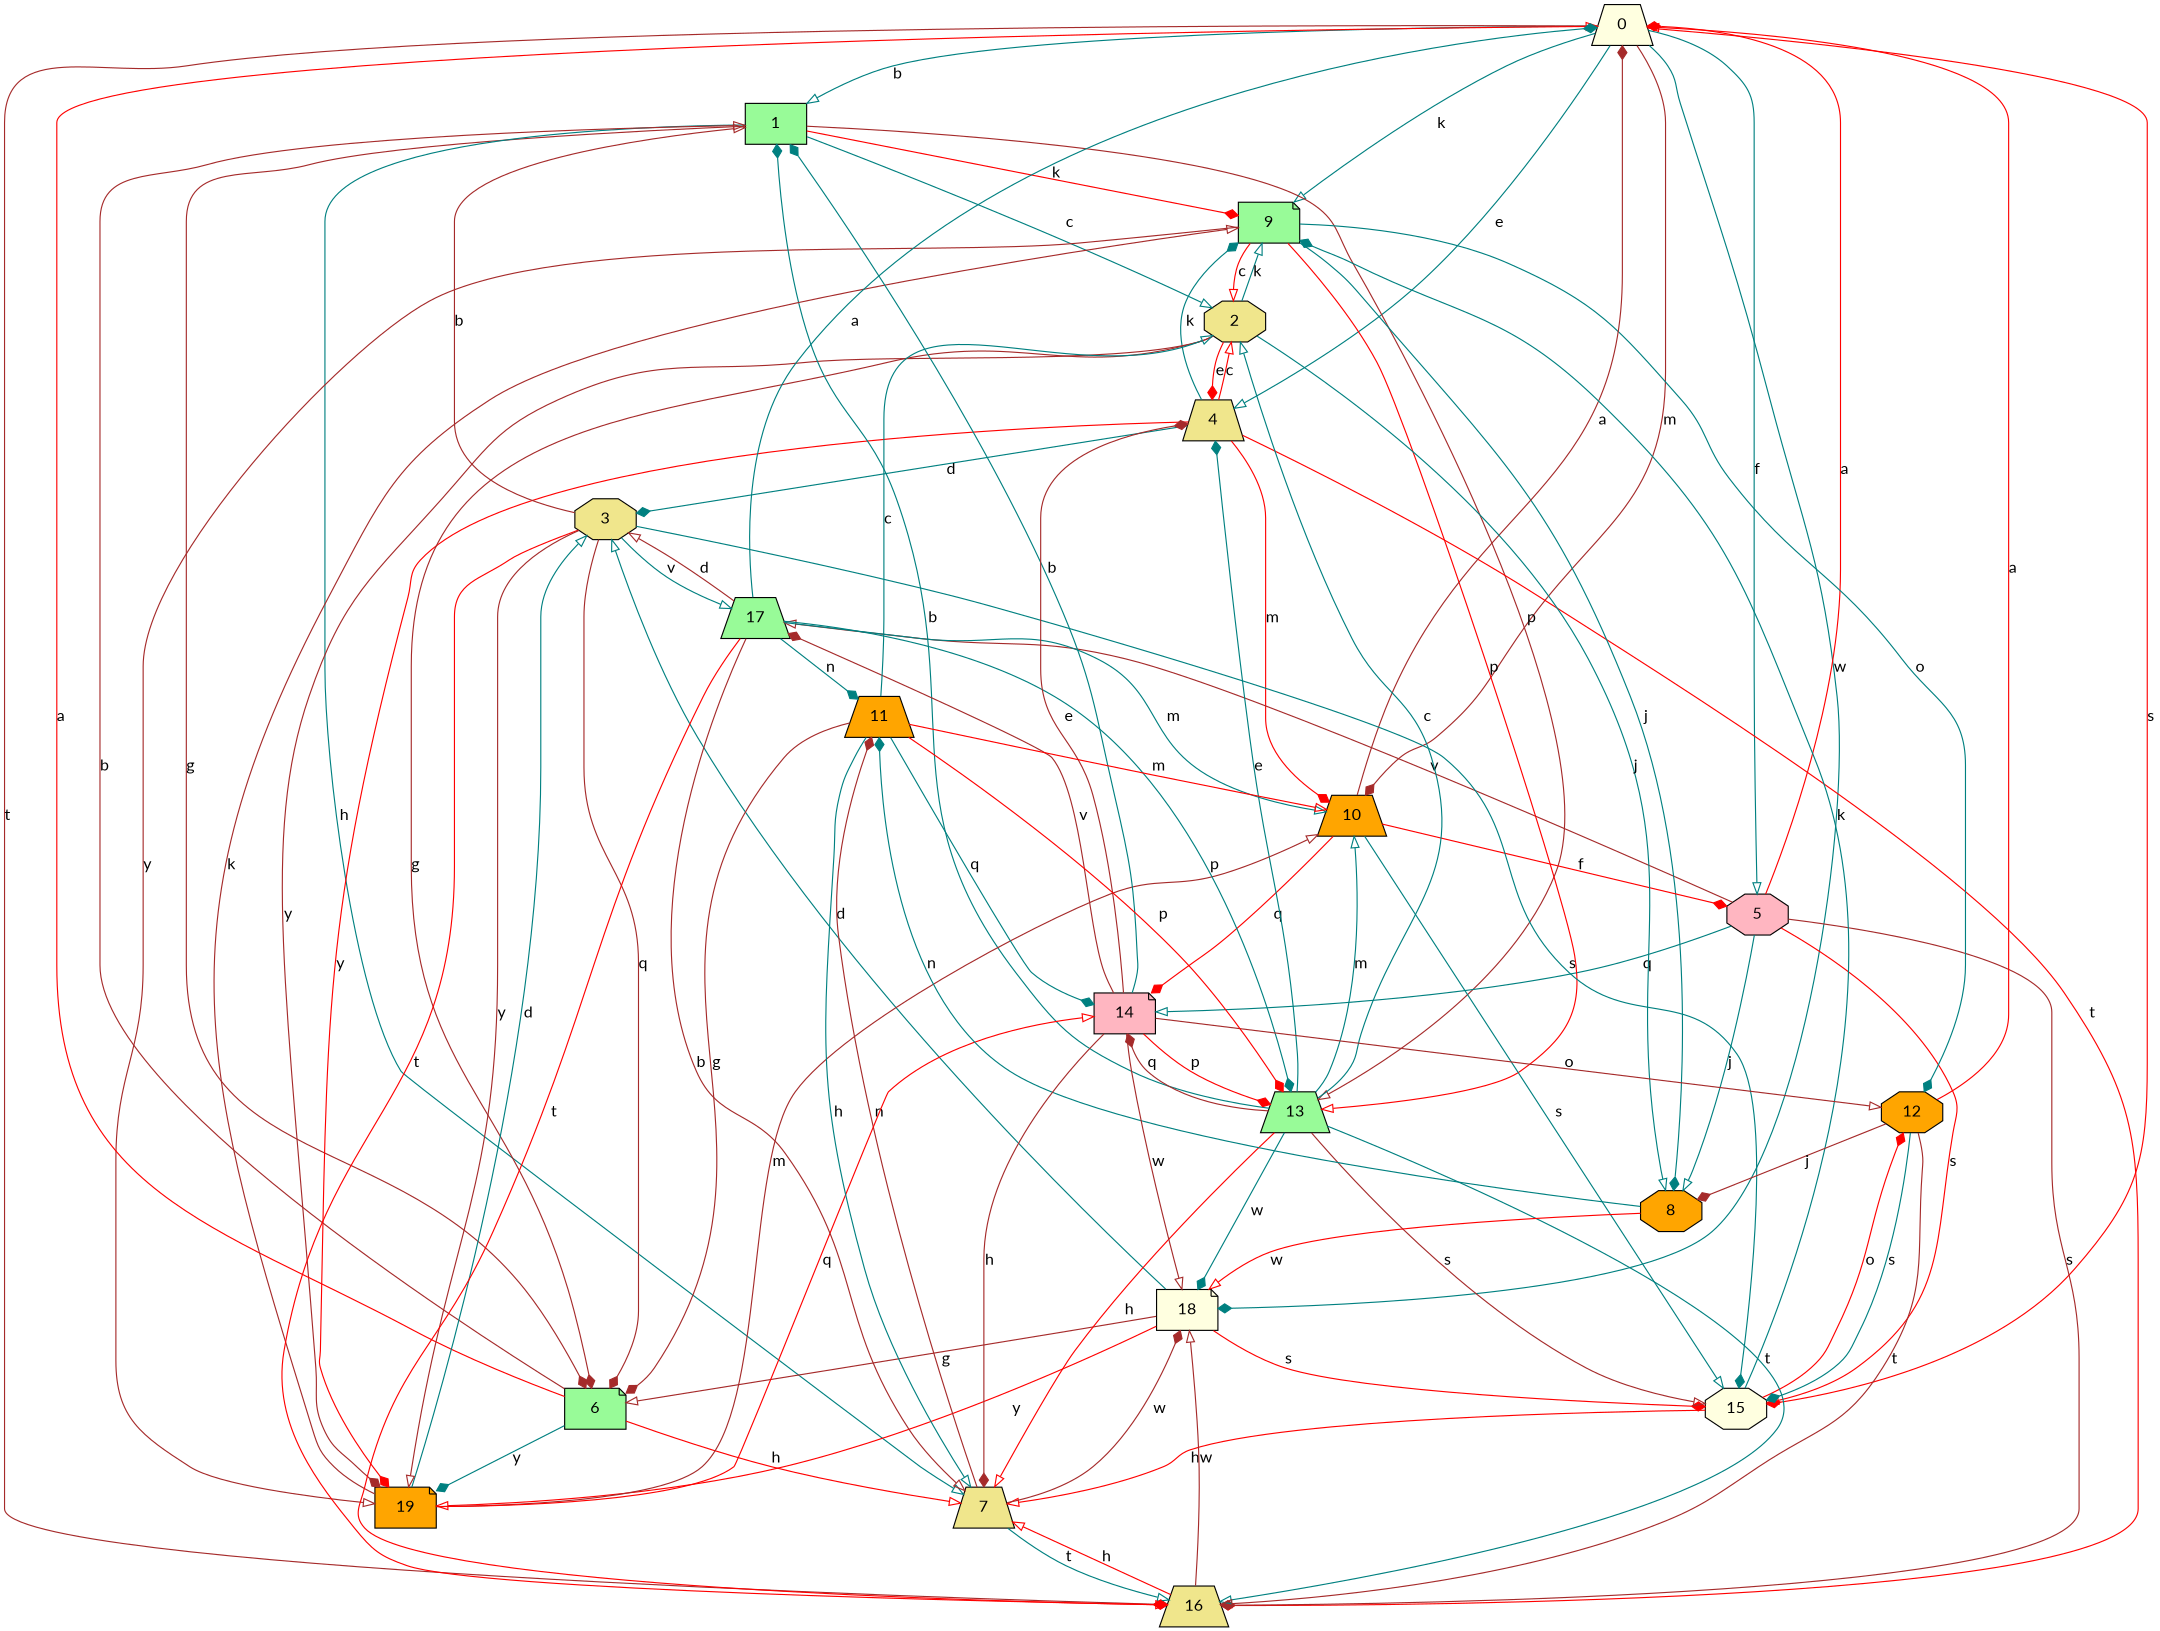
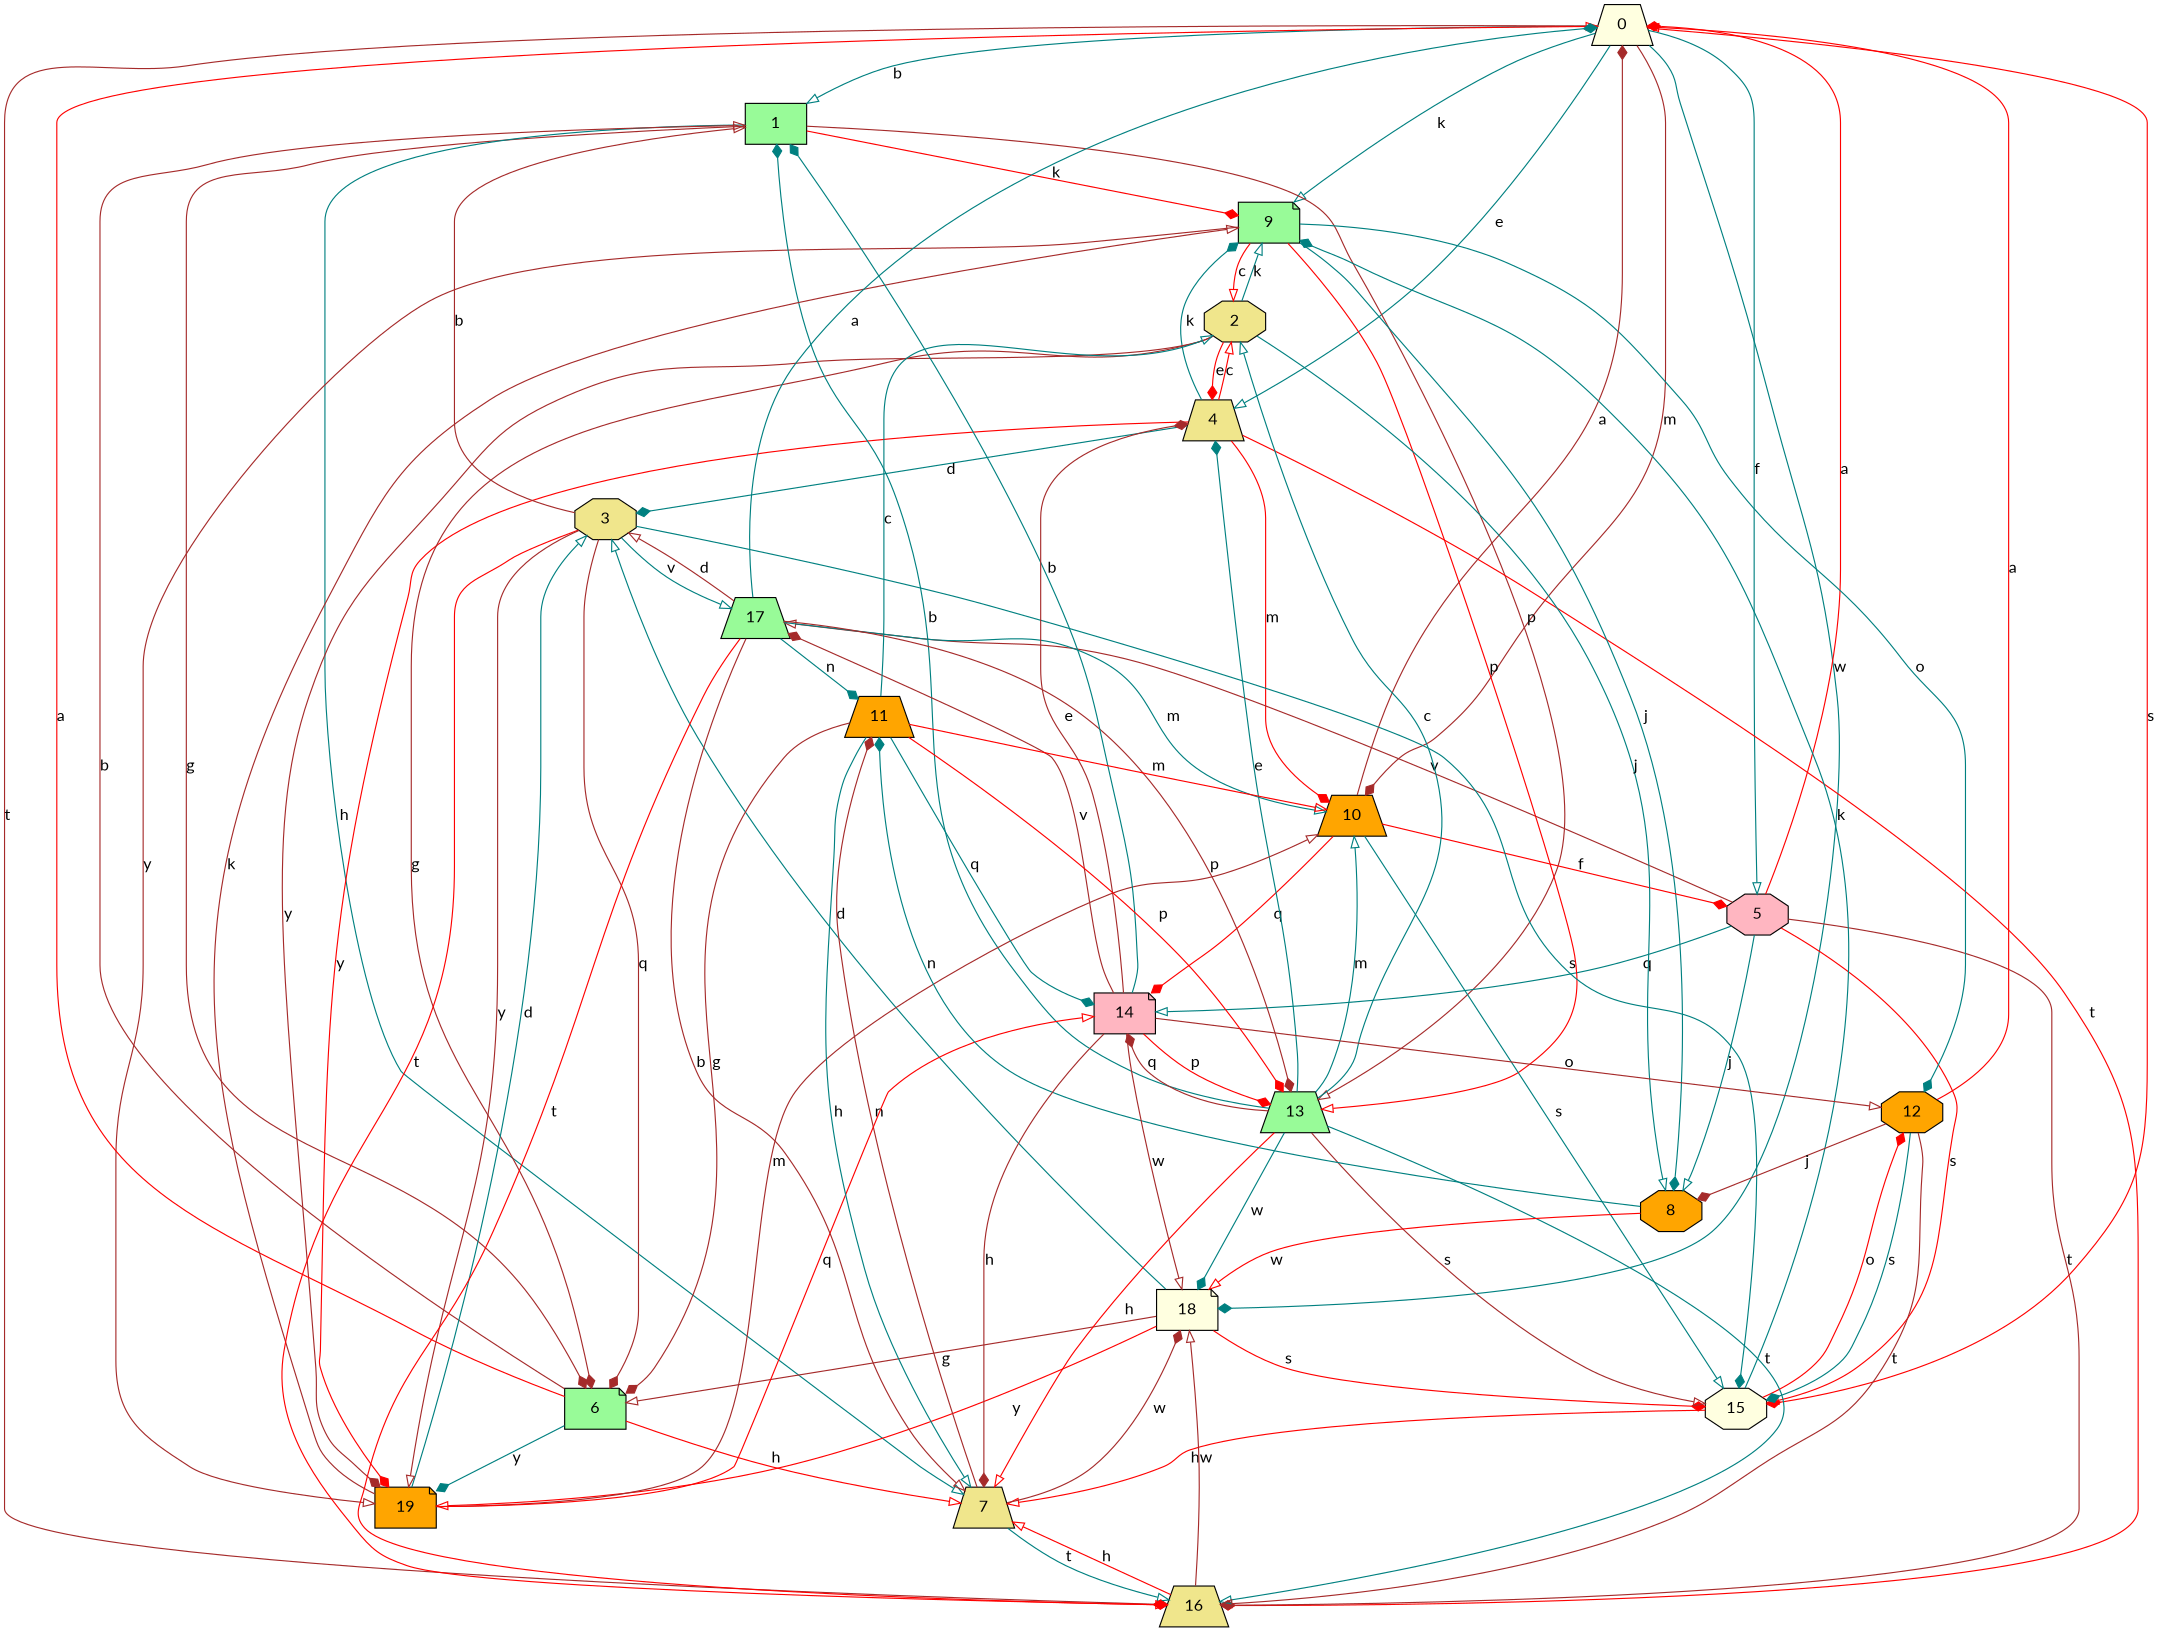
edge "1" -> "2": removed, label "c"
edge "17" -> "13": color teal -> brown
edge "5" -> "16": label "s" -> "t"
